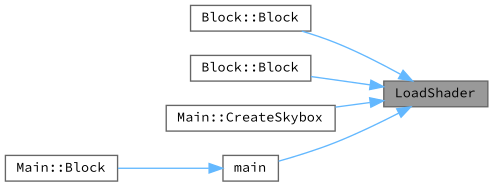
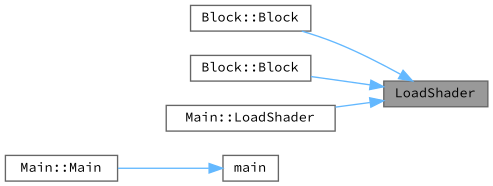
node "Main::CreateSkybox": label "Main::CreateSkybox" -> "Main::LoadShader"
edge "main" -> "LoadShader": removed
node "Main::Block": label "Main::Block" -> "Main::Main"
